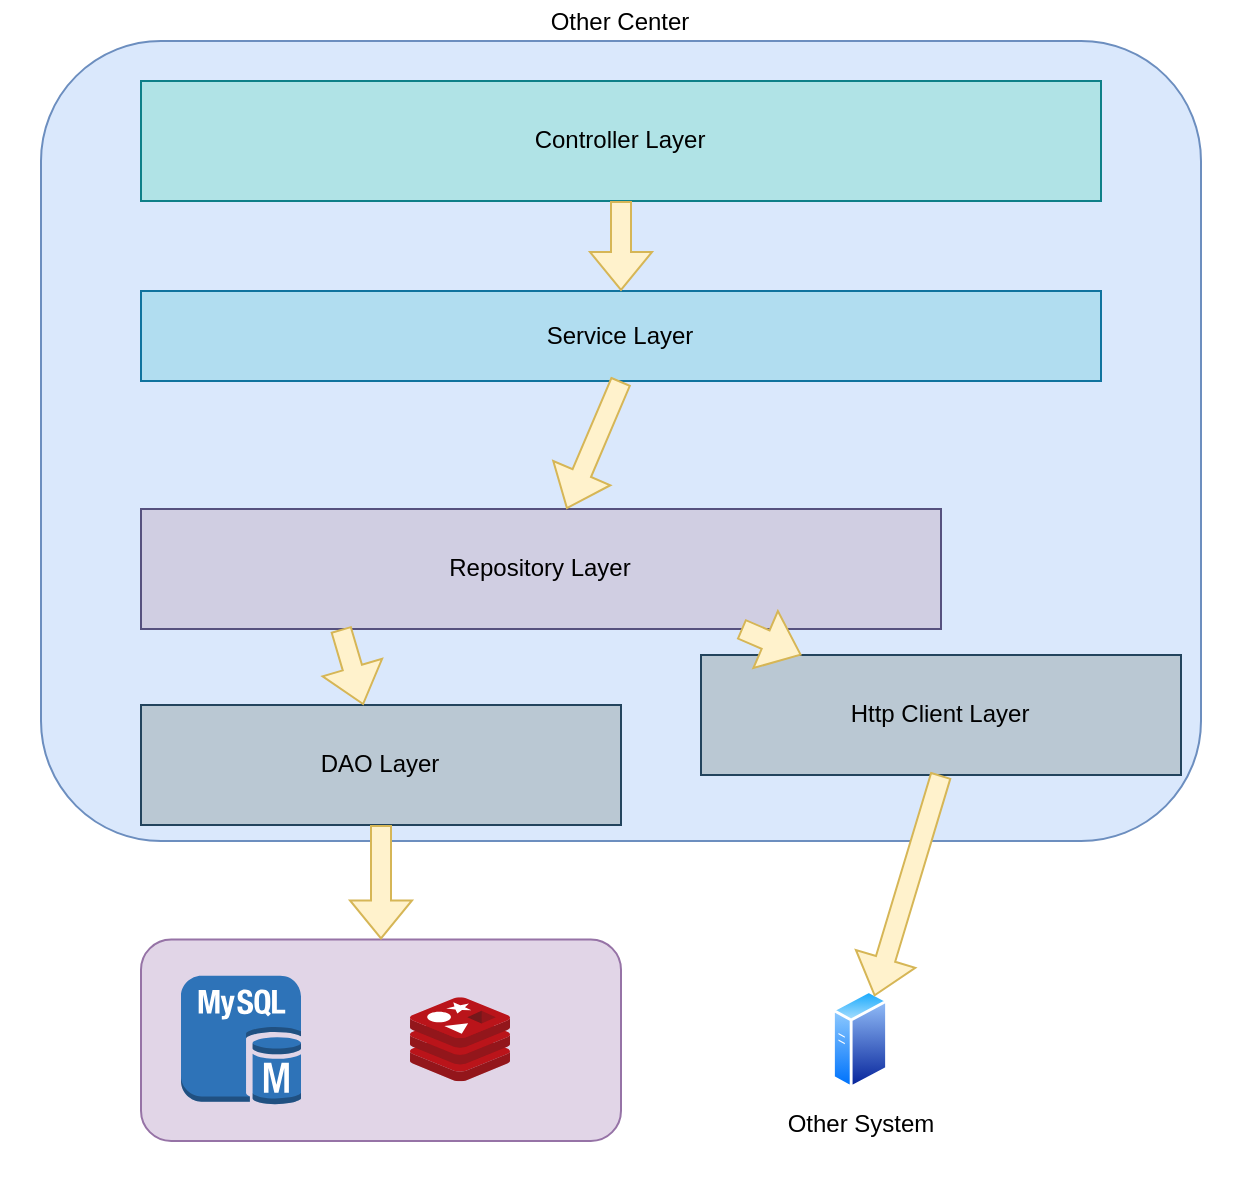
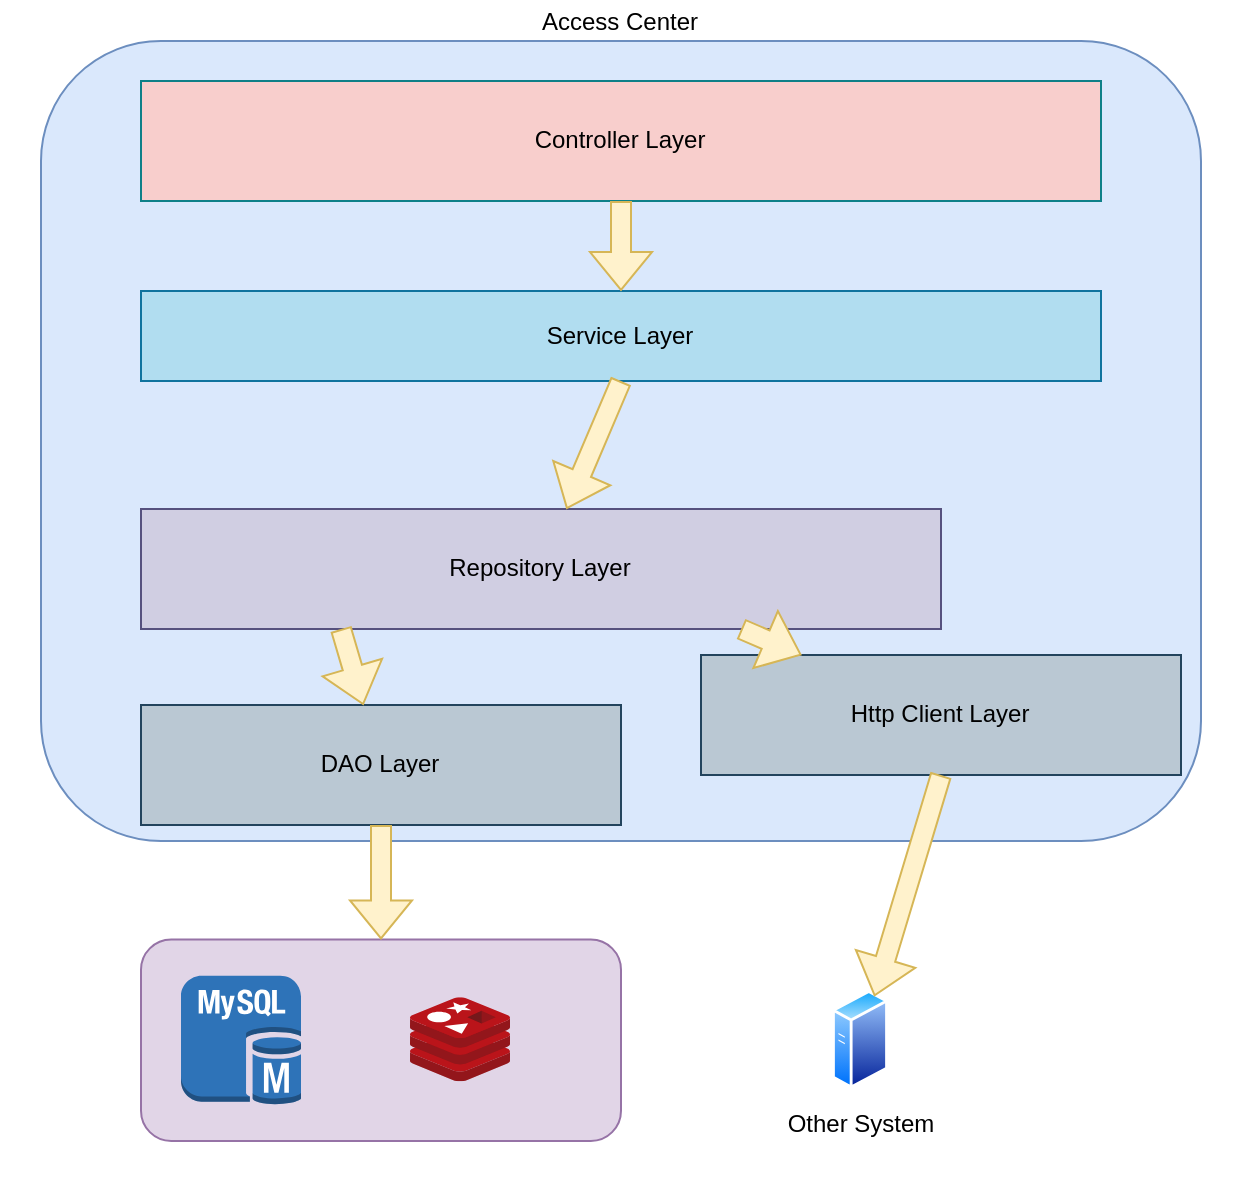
node "Other Center": label "Other Center" -> "Access Center"
node "Controller Layer": fillcolor #b0e3e6 -> #f8cecc
